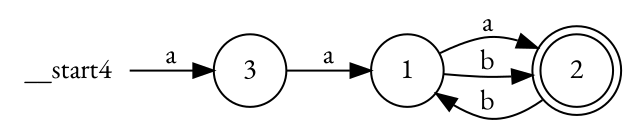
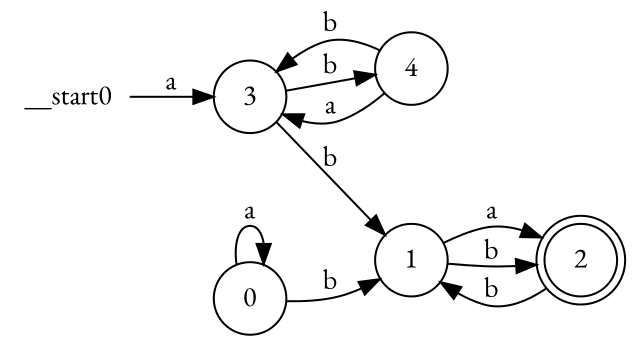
edge "3" -> "1": label "a" -> "b"
node "4": added
node "__start4": label "__start4" -> "__start0"
node "0": added
